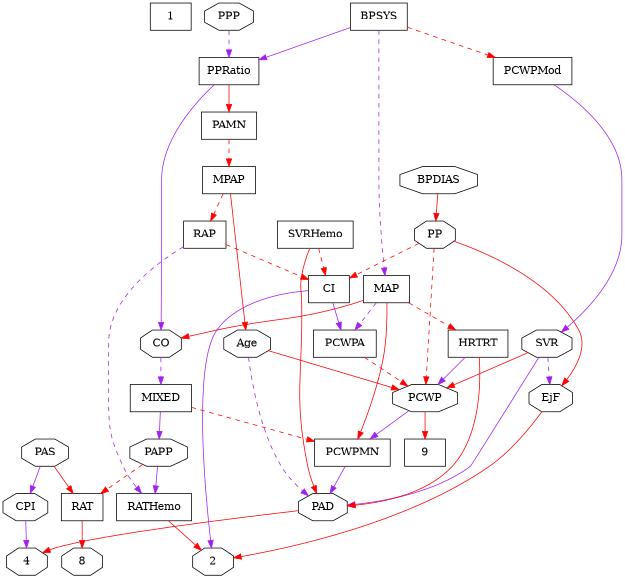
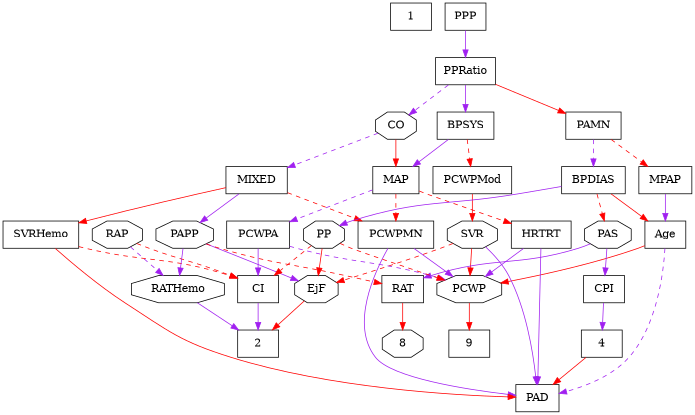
node "PPP": shape octagon -> box
edge "PPP" -> "PPRatio": style dashed -> solid
edge "BPSYS" -> "PPRatio": reversed
edge "BPSYS" -> "MAP": style dashed -> solid
edge "PAMN" -> "BPDIAS": added
node "BPDIAS": shape octagon -> box
edge "PPRatio" -> "CO": style solid -> dashed
edge "PCWPMod" -> "SVR": color purple -> red
edge "MIXED" -> "SVRHemo": added
edge "MPAP" -> "RAP": removed
edge "BPDIAS" -> "PP": color red -> purple
edge "BPDIAS" -> "PAS": added
edge "BPDIAS" -> "Age": added
node "RAP": shape box -> octagon
edge "MPAP" -> "Age": color red -> purple
edge "PAPP" -> "EjF": added
edge "CI" -> "PCWPA": reversed
edge "MAP" -> "CO": reversed
node "Age": shape octagon -> box
edge "MAP" -> "PCWPMN": style solid -> dashed
edge "SVR" -> "EjF": color purple -> red
edge "PCWPA" -> "PCWP": color red -> purple
edge "PCWP" -> "PCWPMN": reversed
edge "HRTRT" -> "PAD": color red -> purple
edge "PAS" -> "RAT": color red -> purple
node "CPI": shape octagon -> box
node "RATHemo": shape box -> octagon
node "PAD": shape octagon -> box
edge "PAD" -> "4": reversed
edge "RATHemo" -> "2": color red -> purple
node "4": shape octagon -> box
node "2": shape octagon -> box
